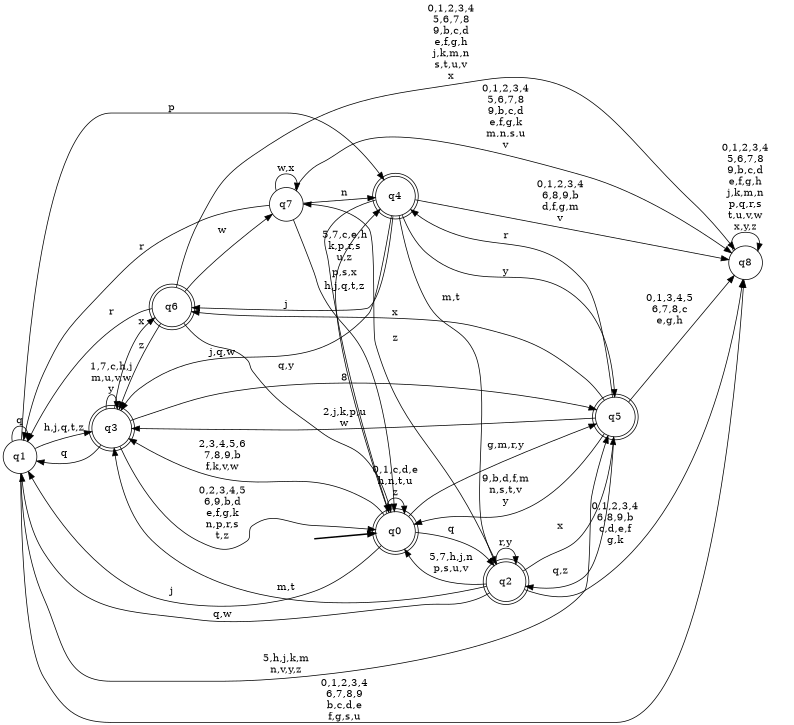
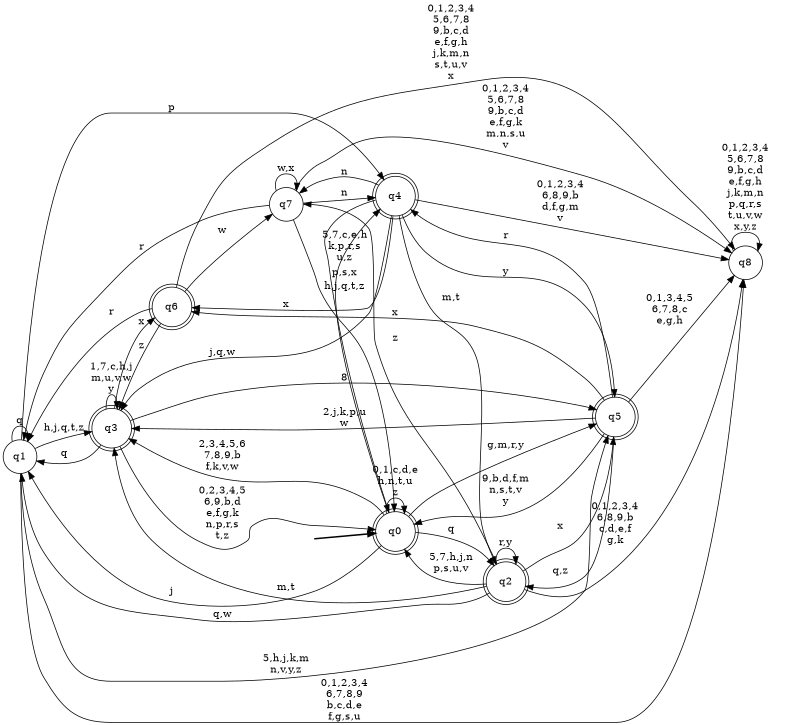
edge "q4" -> "q7": added, label "n"
edge "q4" -> "q6": label "j" -> "x"
edge "q6" -> "q0": removed, label "q,y"
